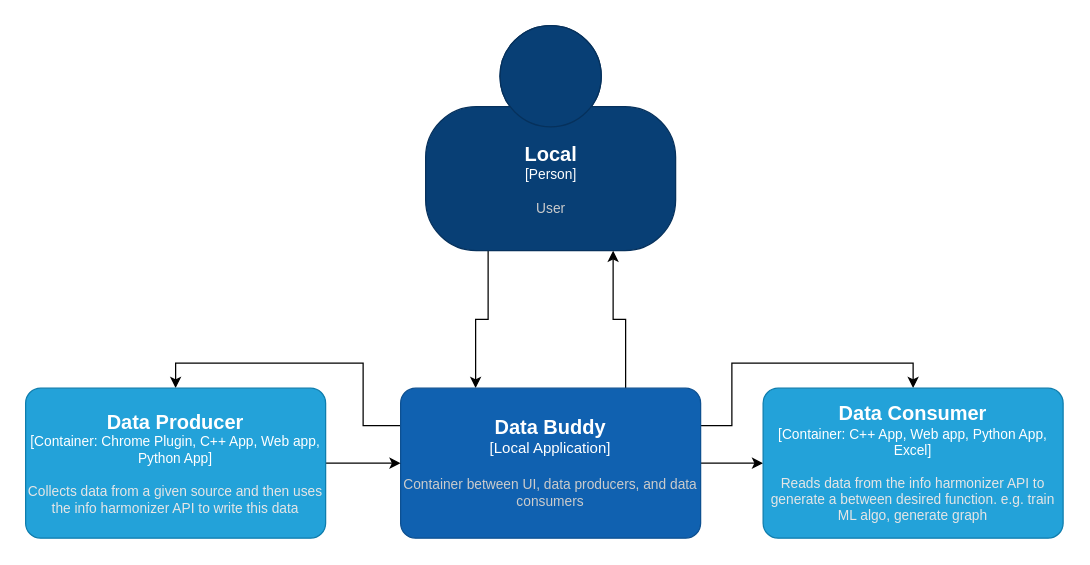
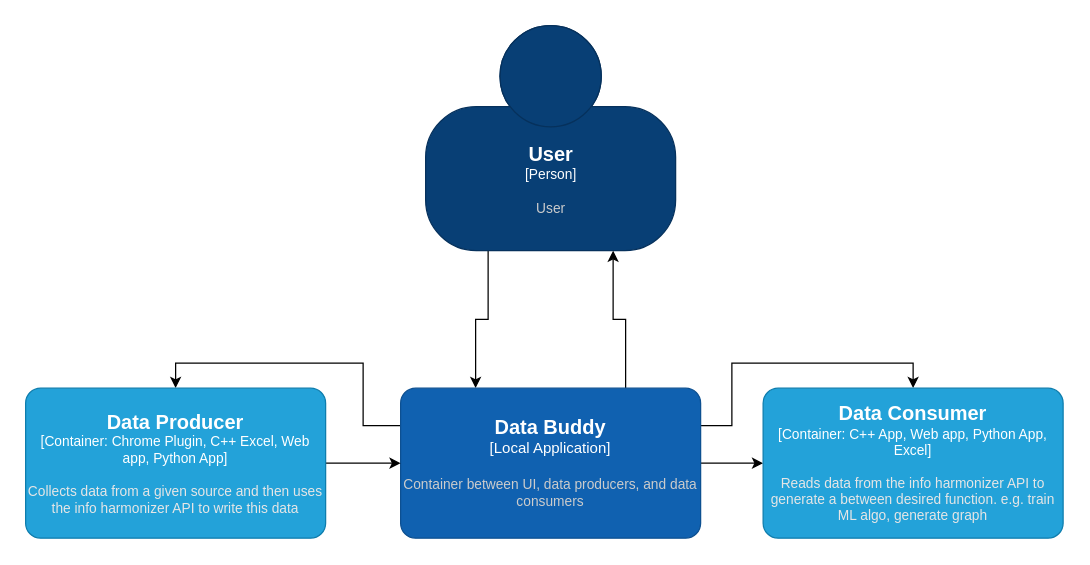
node "Local [Person] User": label "Local [Person] User" -> "User [Person] User"
node "Data Producer [Container: Chrome Plugin, C++ App, Web app, Python App] Collects data from a given source and then uses the info harmonizer API to write this data": label "Data Producer [Container: Chrome Plugin, C++ App, Web app, Python App] Collects data from a given source and then uses the info harmonizer API to write this data" -> "Data Producer [Container: Chrome Plugin, C++ Excel, Web app, Python App] Collects data from a given source and then uses the info harmonizer API to write this data"
